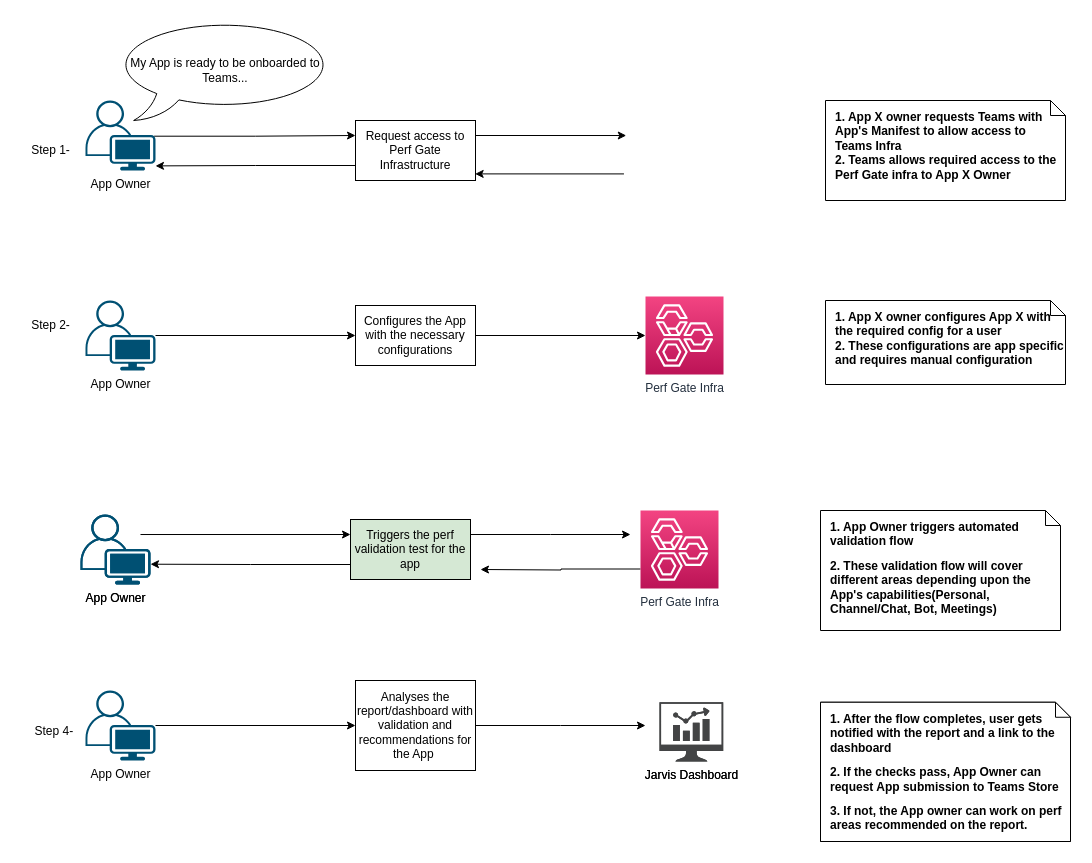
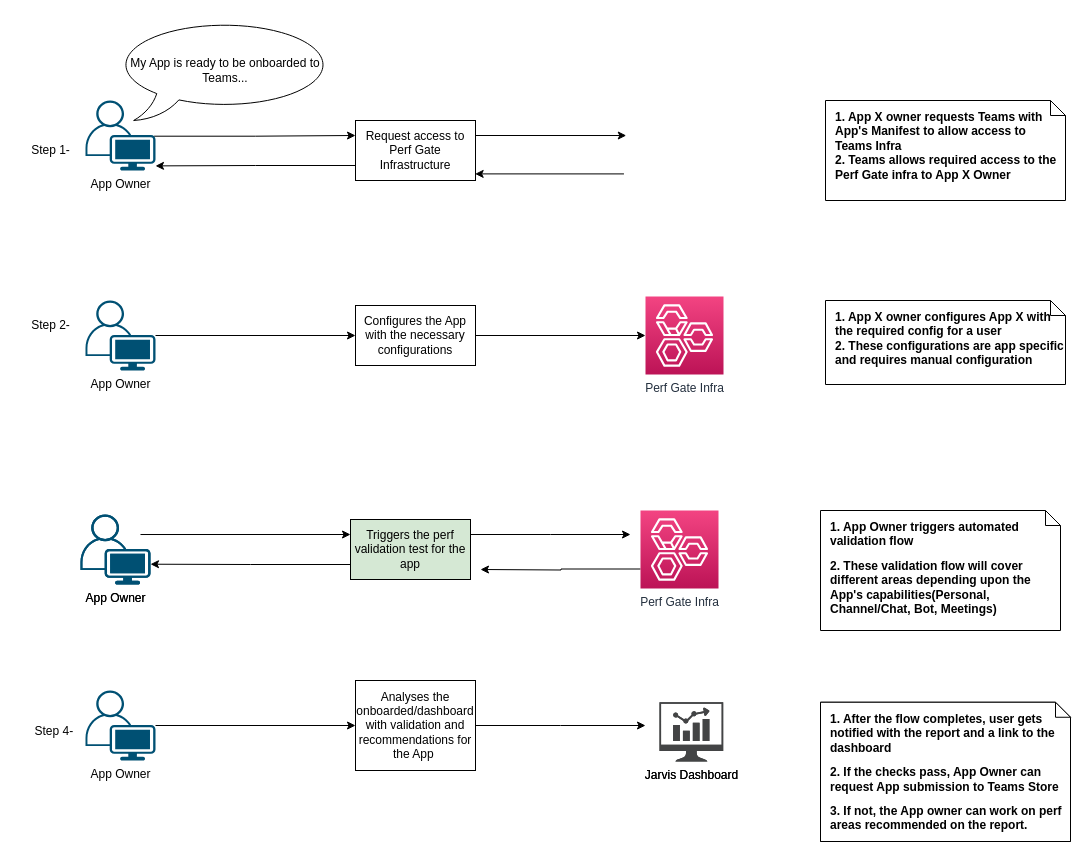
node "Analyses the report/dashboard with validation and recommendations for the App": label "Analyses the report/dashboard with validation and recommendations for the App" -> "Analyses the onboarded/dashboard with validation and recommendations for the App"
